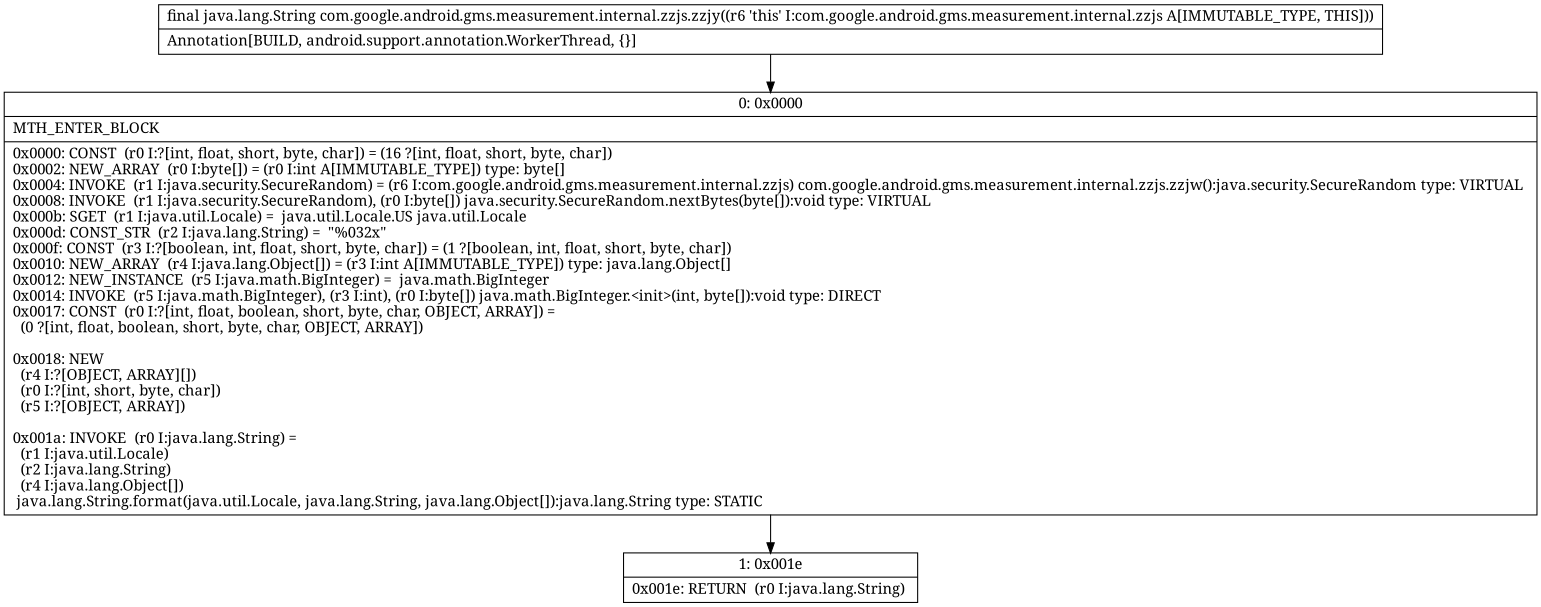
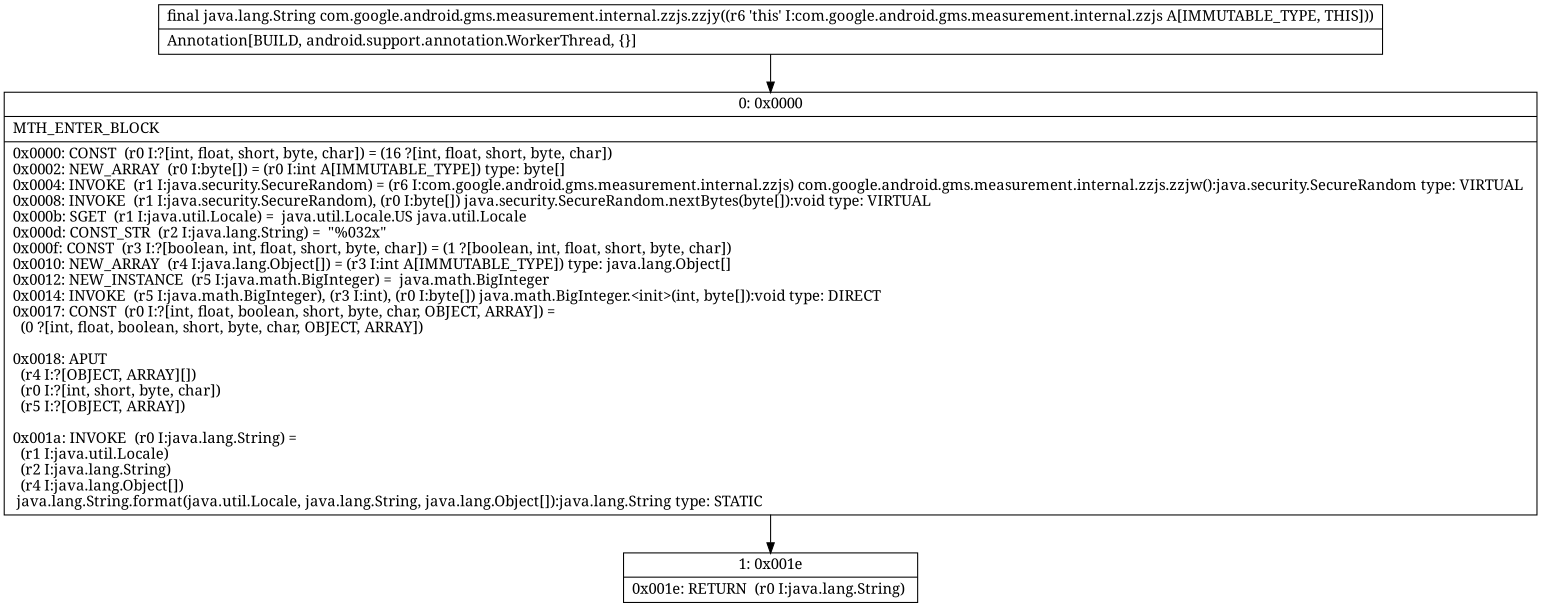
node "0: 0x0000": text "0x0018: NEW" -> "0x0018: APUT"
